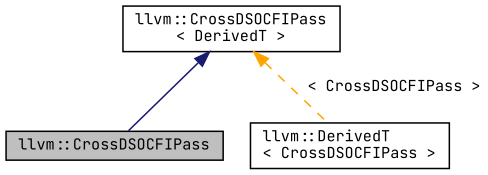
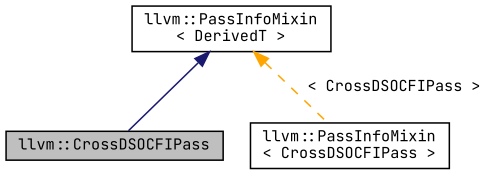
node "llvm::CrossDSOCFIPass < DerivedT >": label "llvm::CrossDSOCFIPass < DerivedT >" -> "llvm::PassInfoMixin < DerivedT >"
node "llvm::DerivedT < CrossDSOCFIPass >": label "llvm::DerivedT < CrossDSOCFIPass >" -> "llvm::PassInfoMixin < CrossDSOCFIPass >"
